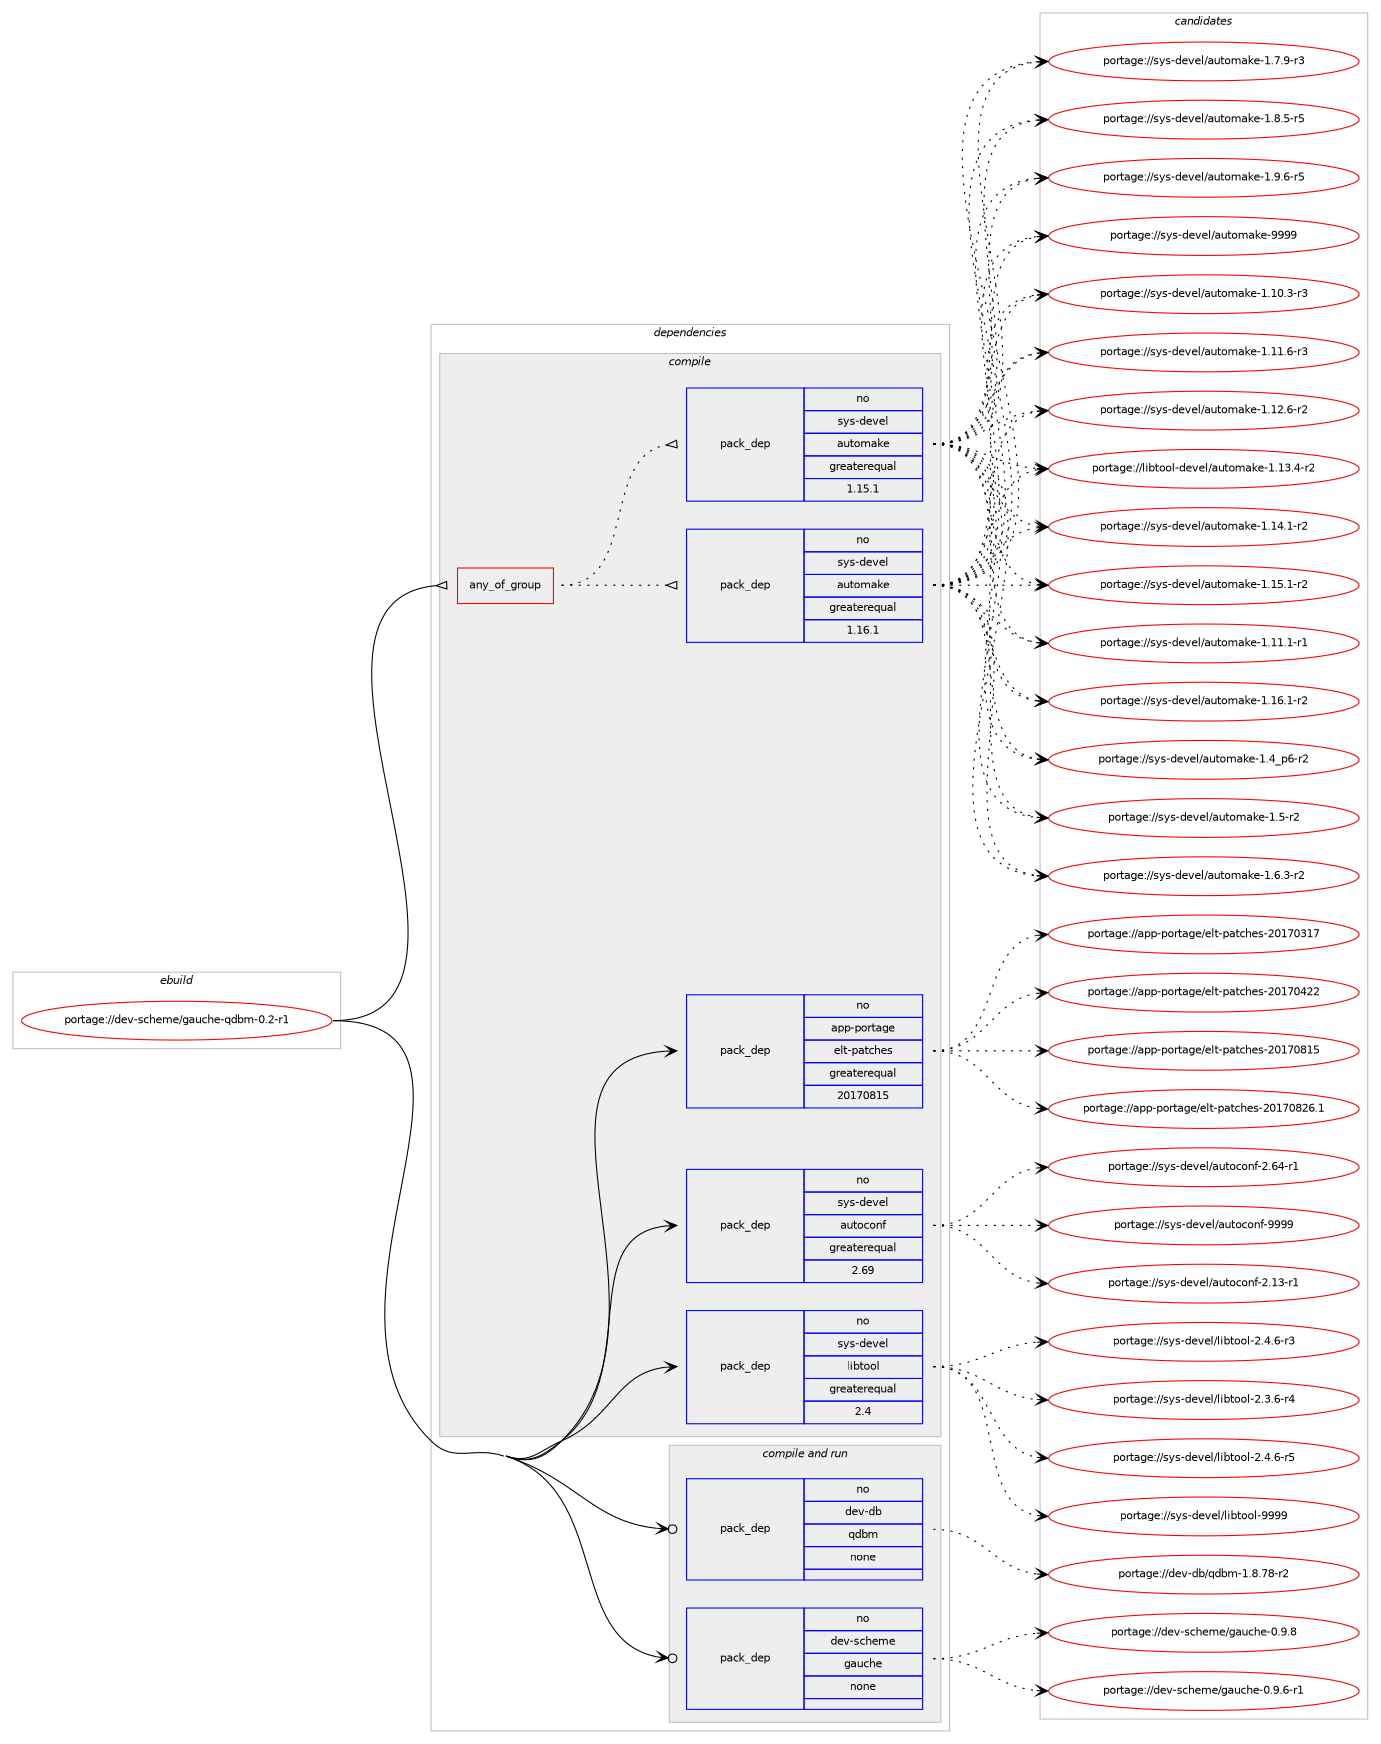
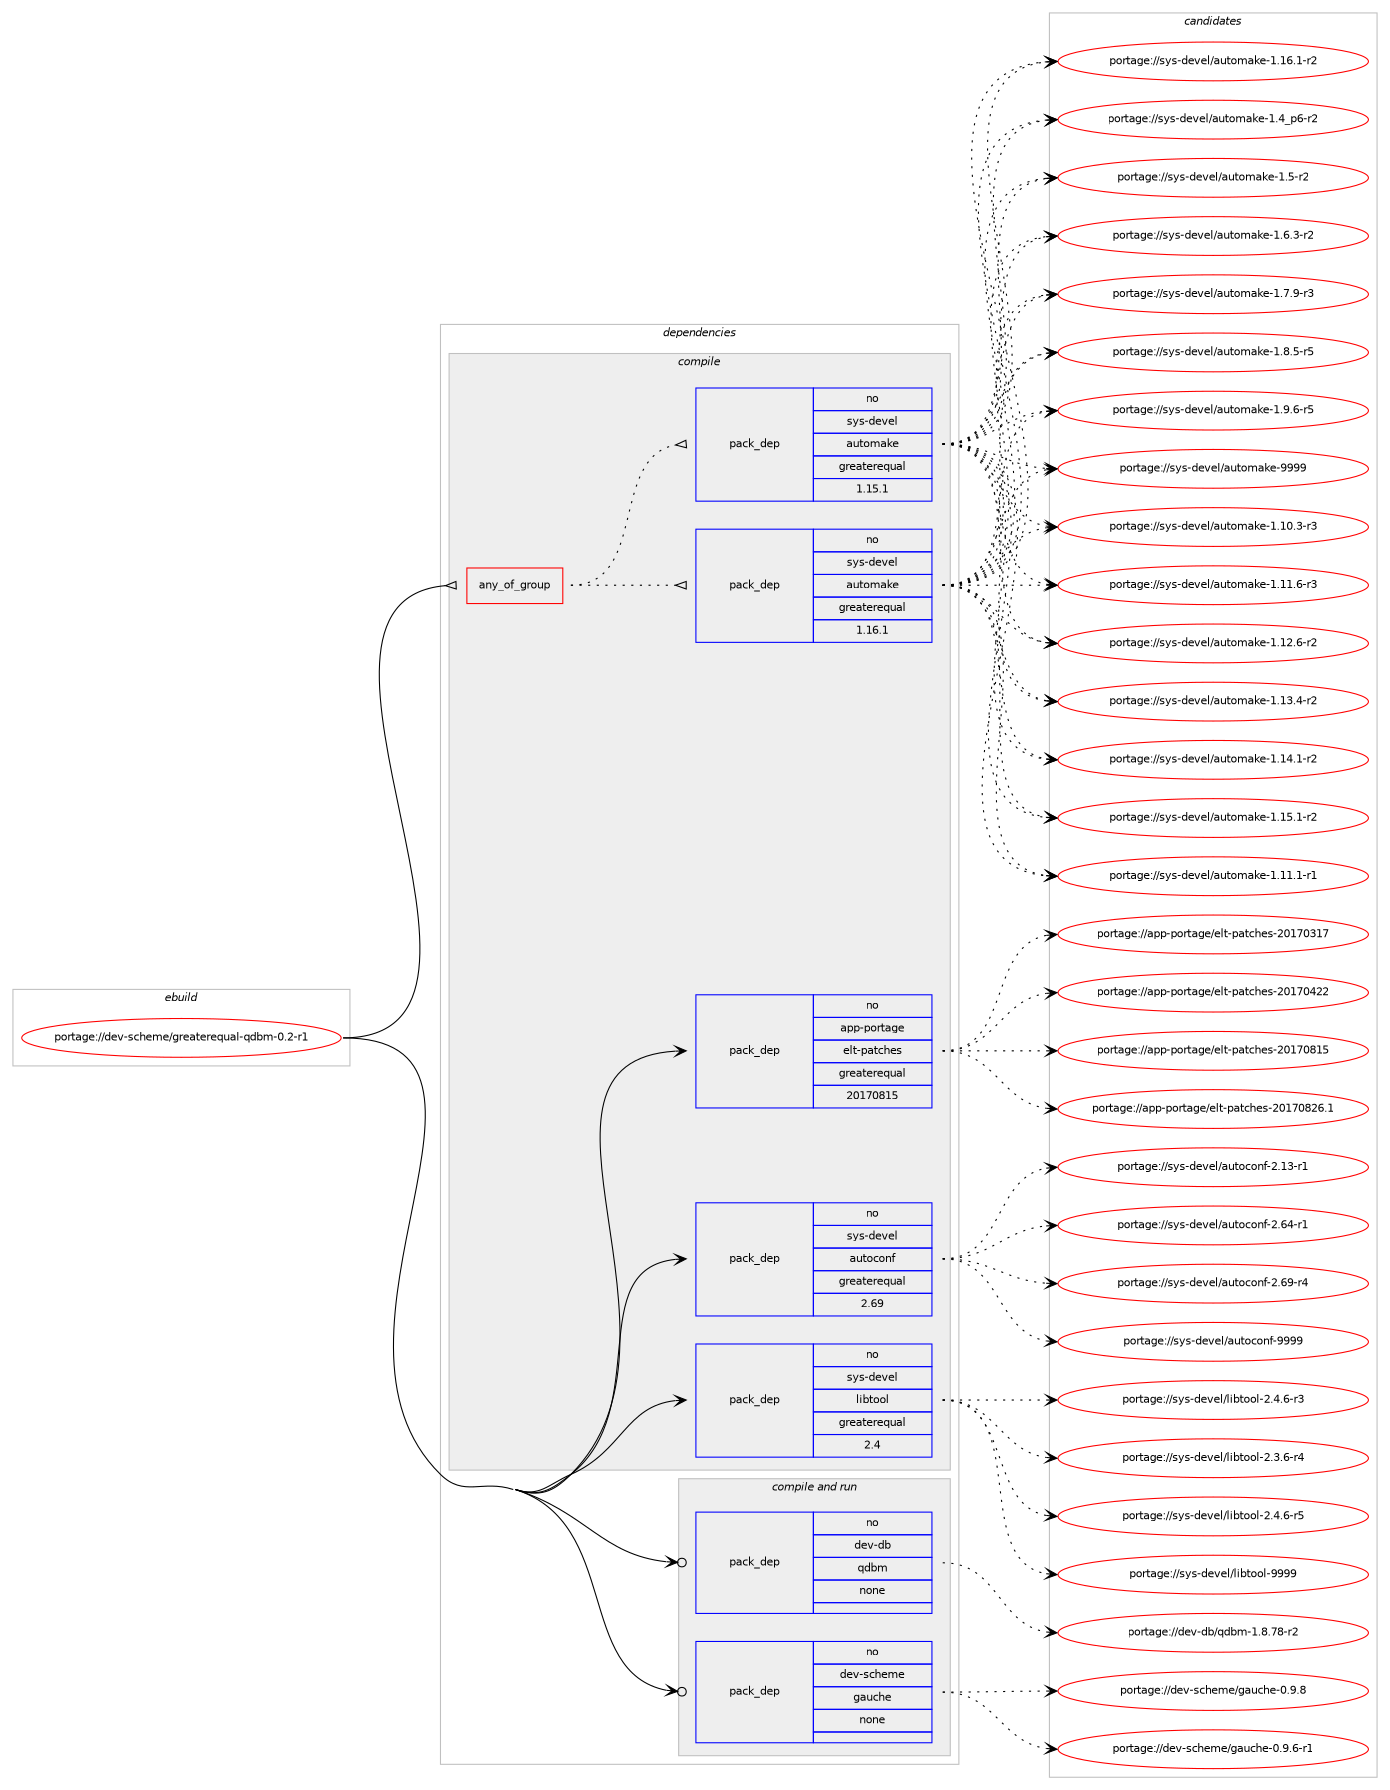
node "portage://libtool-devel/automake-1.13.4-r2": label "portage://libtool-devel/automake-1.13.4-r2" -> "portage://sys-devel/automake-1.13.4-r2"
node "portage://dev-scheme/gauche-qdbm-0.2-r1": label "portage://dev-scheme/gauche-qdbm-0.2-r1" -> "portage://dev-scheme/greaterequal-qdbm-0.2-r1"
node "portage://sys-devel/autoconf-2.69-r4": added
